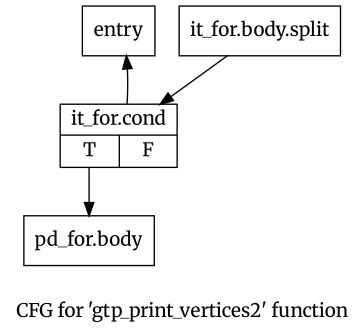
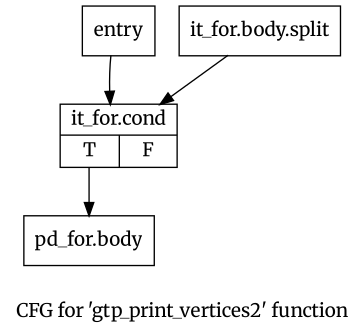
edge "it_for.cond" -> "entry": reversed
